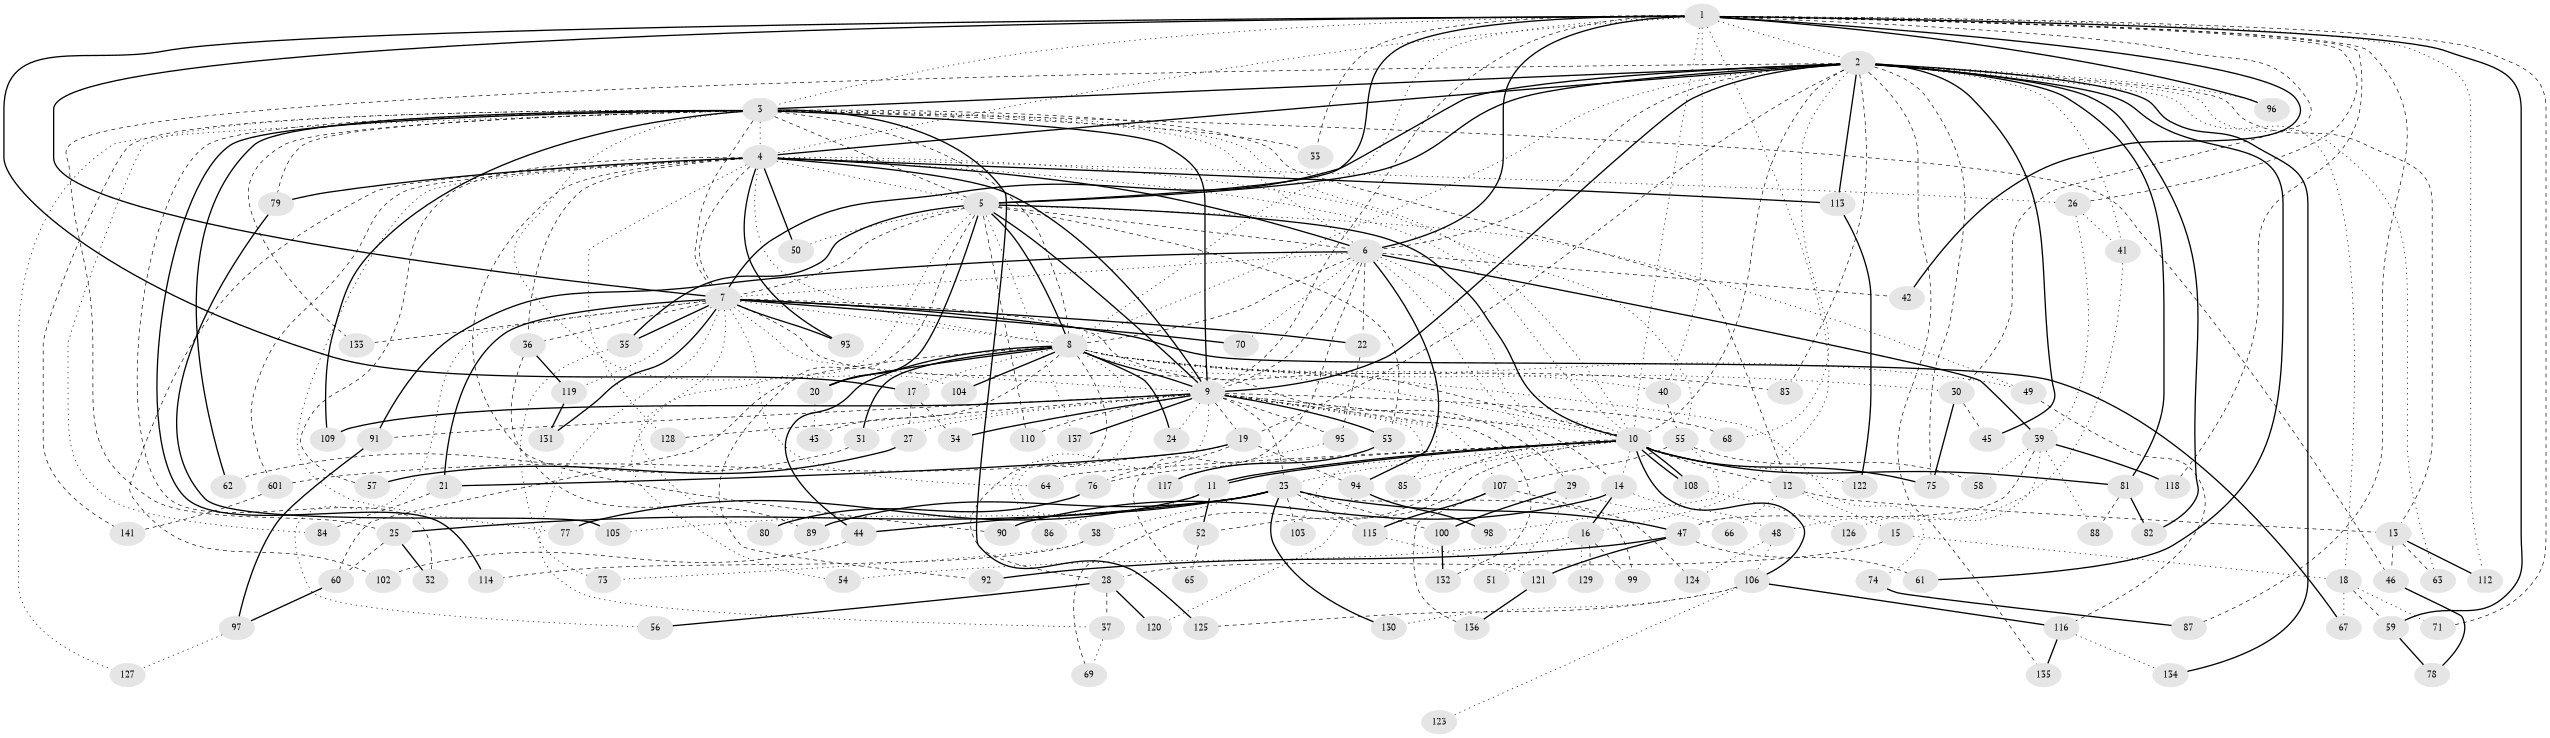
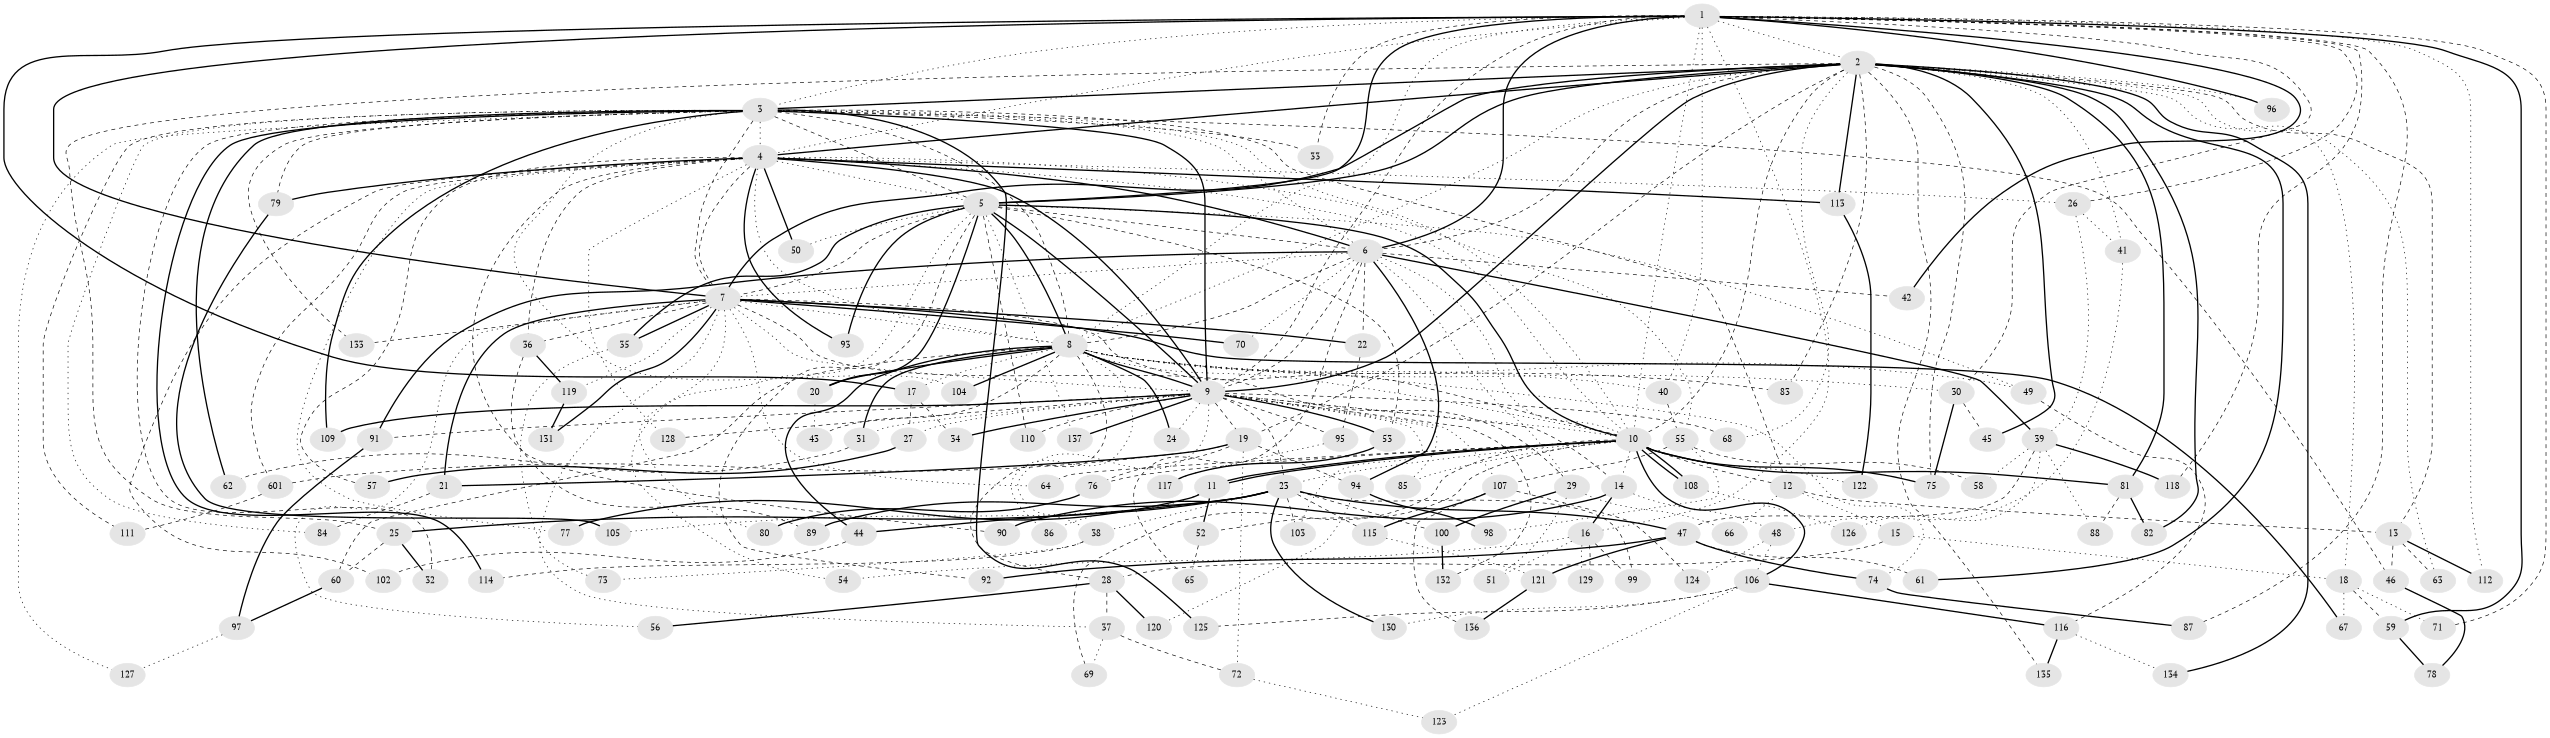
edge "7" -- "93": now "5" -- "93"
node "141": label "141" -> "111"
edge "47" -- "74": added
node "72": added
